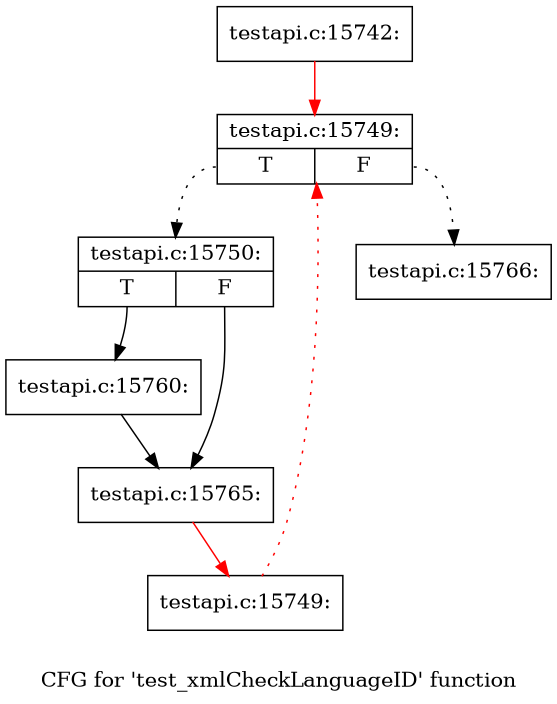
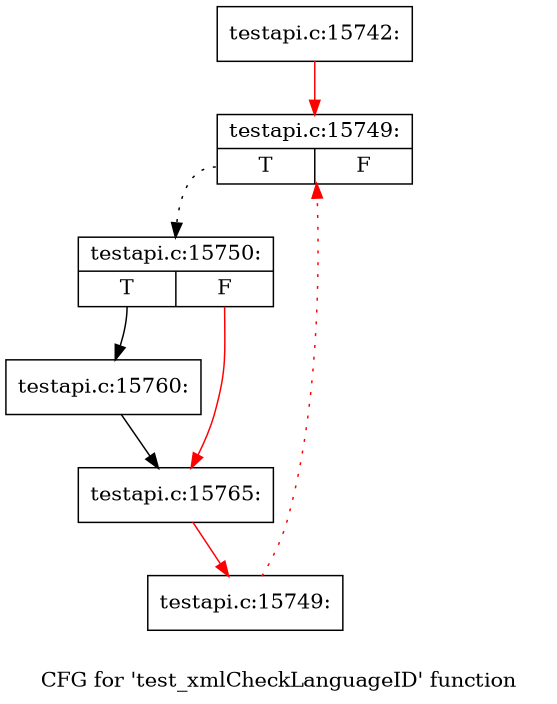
node "testapi.c:15766:": removed
edge "testapi.c:15750:" -> "testapi.c:15765:": color black -> red
